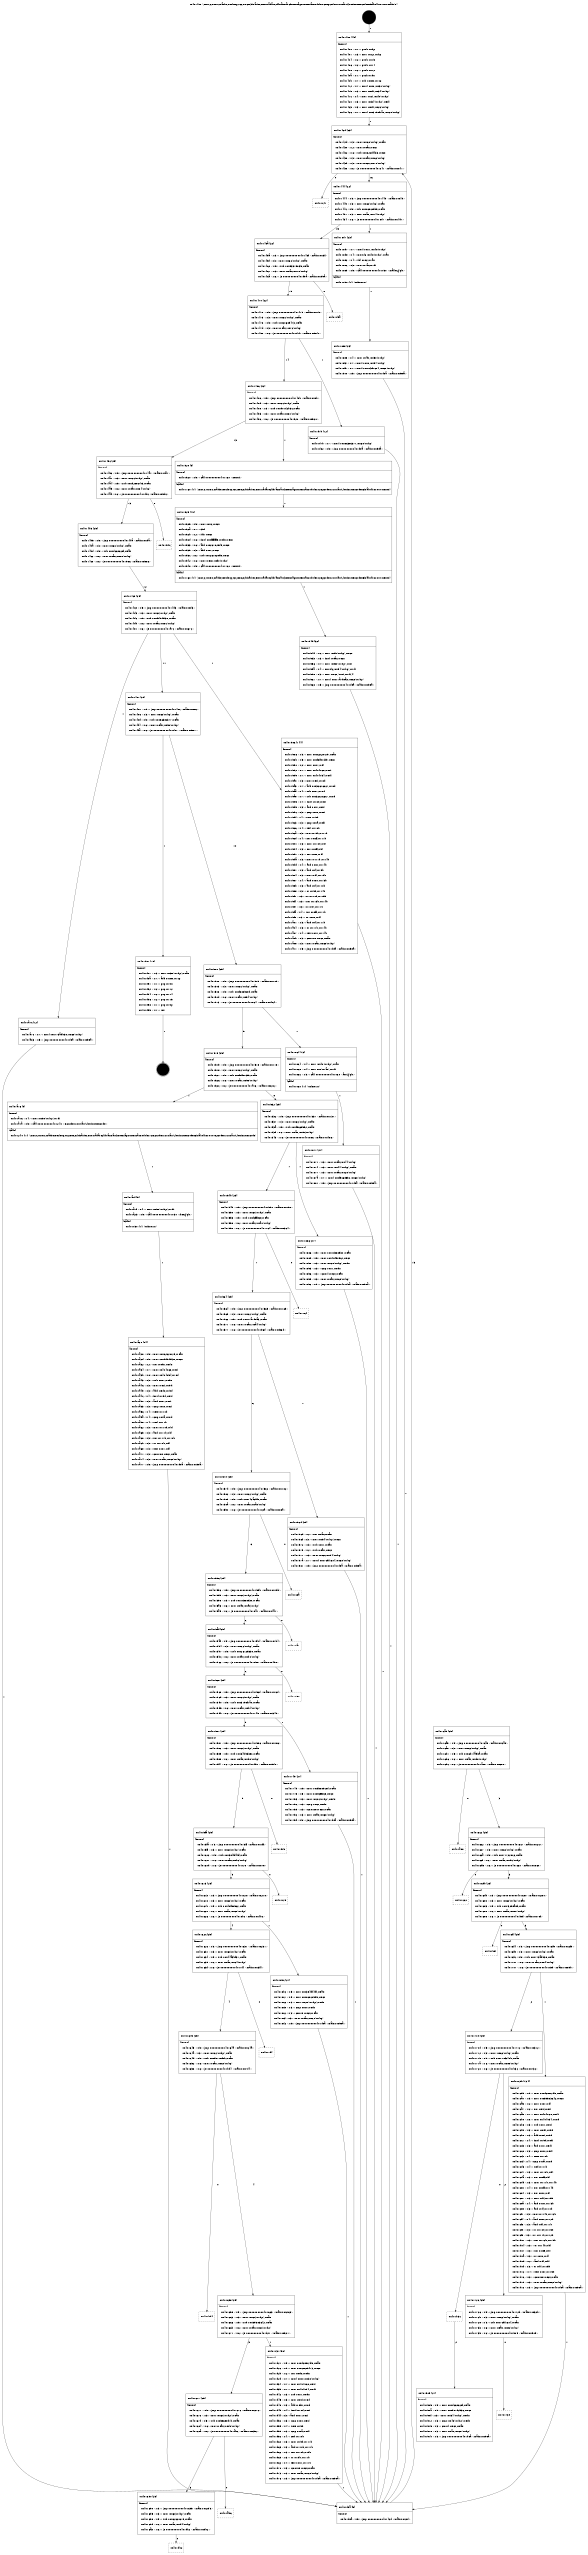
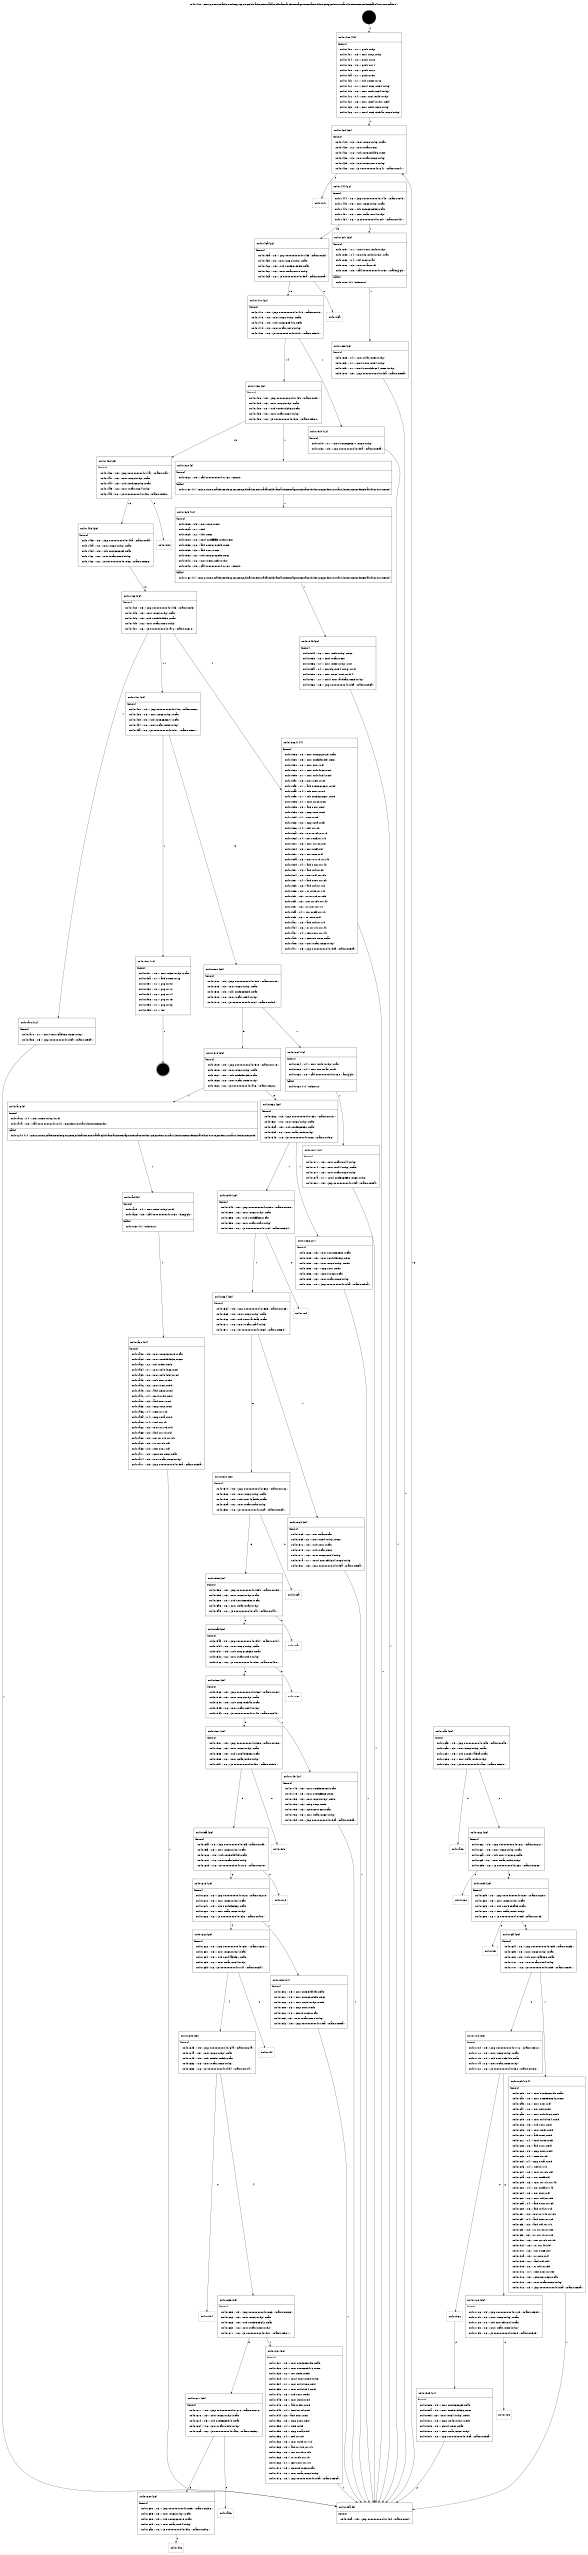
edge "0x40142d [23]" -> "0x401444 [22]": removed, label "16"
edge "0x401905 [27]" -> "0x401dea [5]": added, label "2"
